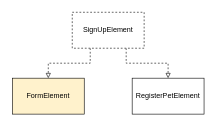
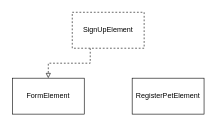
edge "SignUpElement" -> "RegisterPetElement": removed
node "FormElement": fillcolor #fff2cc -> #ffffff
